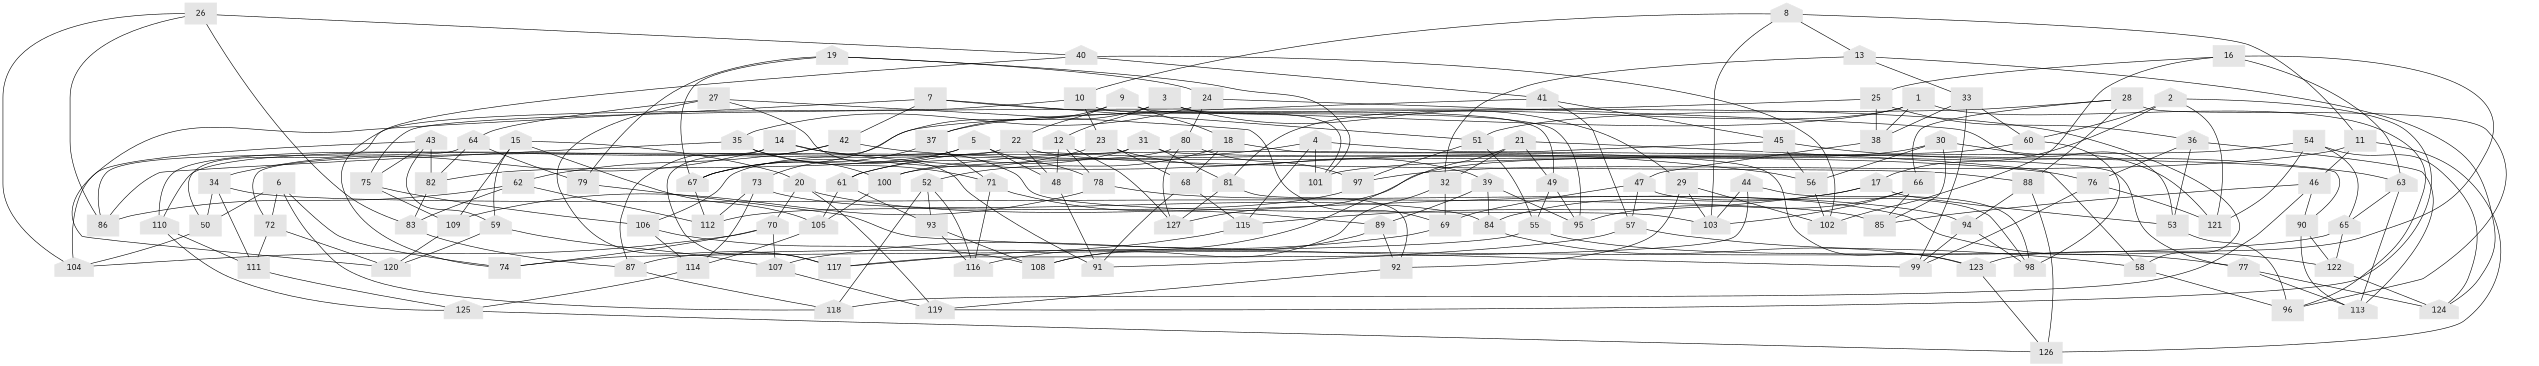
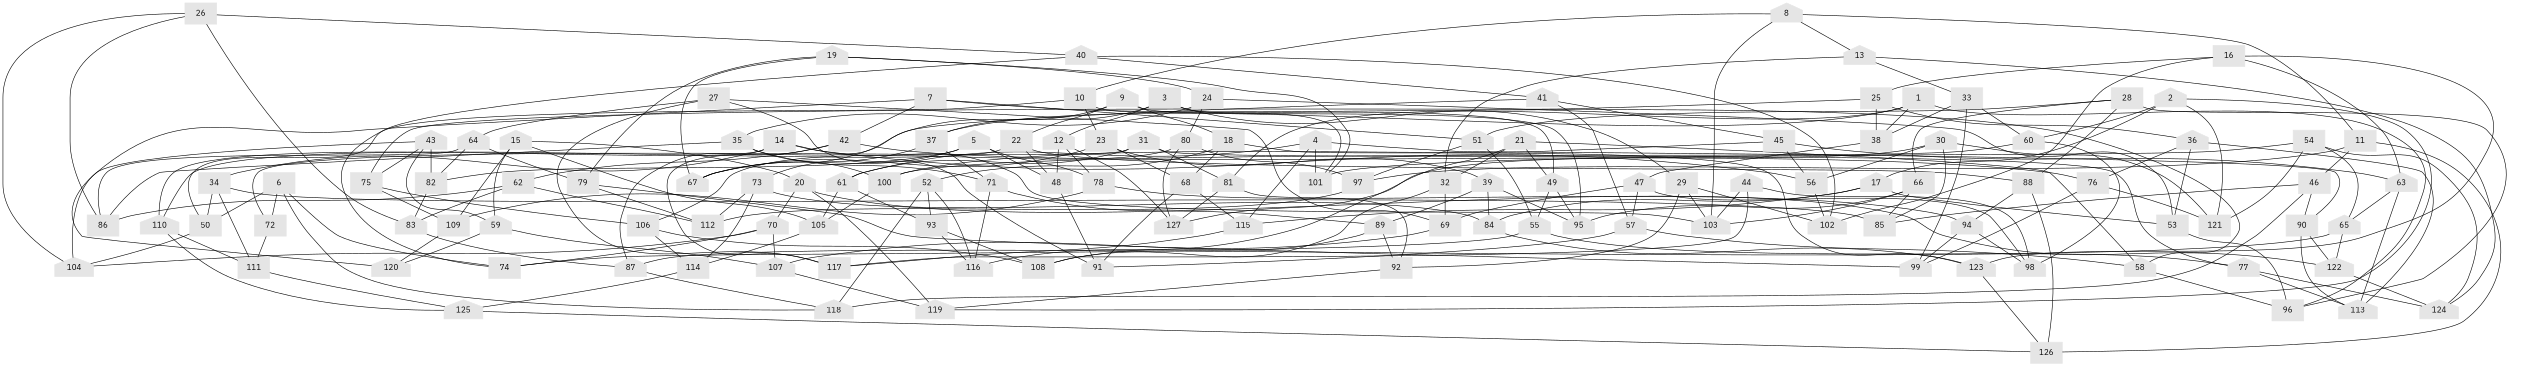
edge "67" -- "112": now "79" -- "112"
edge "72" -- "120": removed
